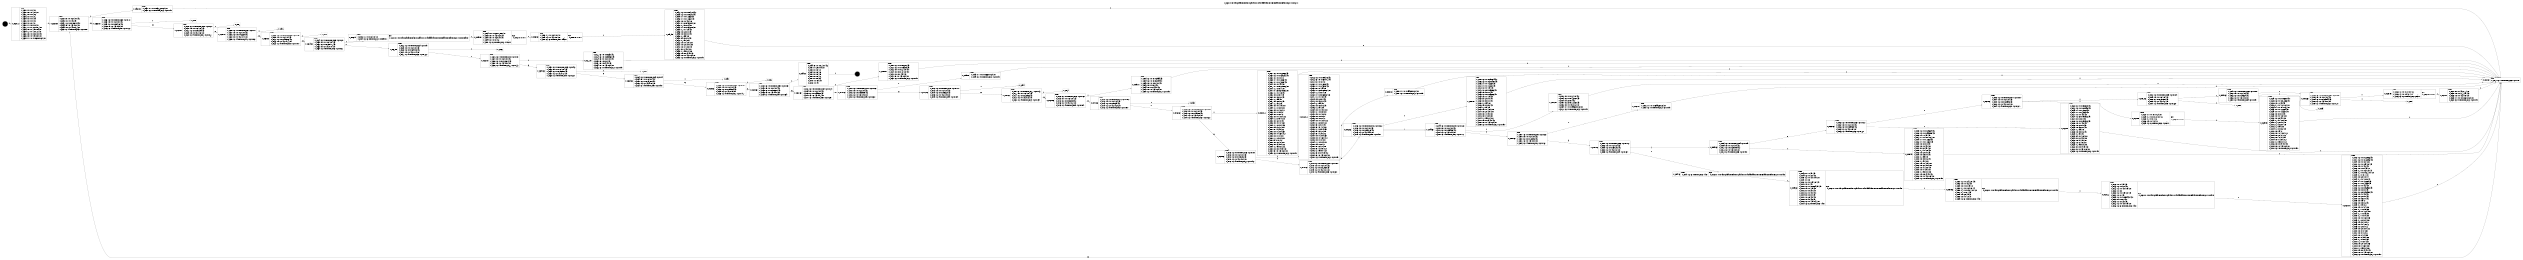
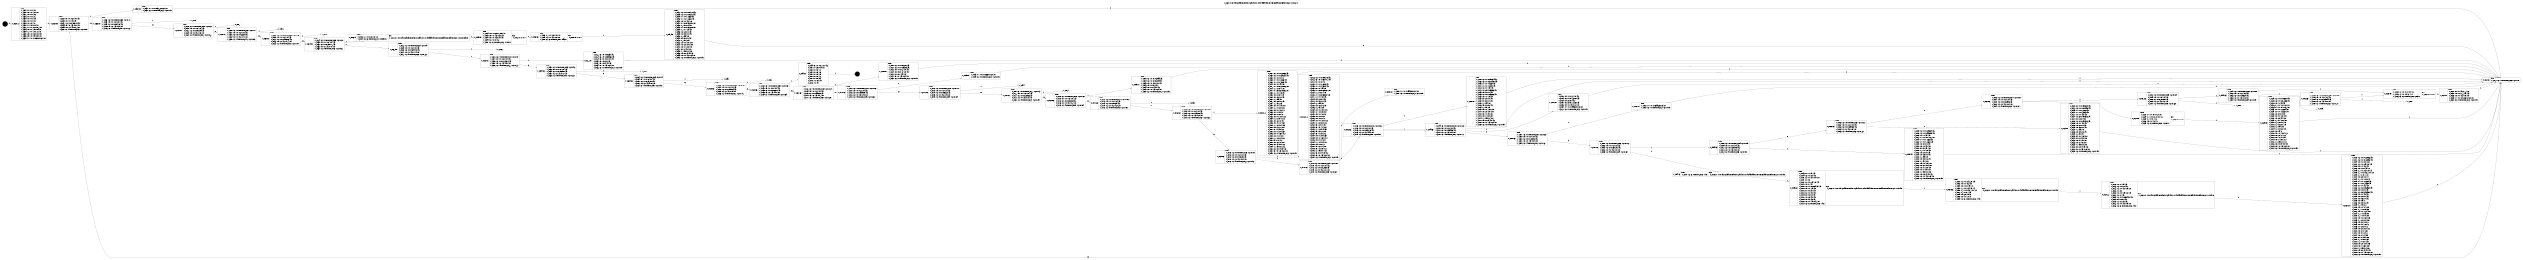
edge "0x401b30 [12]" -> "0x40214c [5]": now "0x4017ee [25]" -> "0x40214c [5]"
edge "0x40189d [25]" -> "0x4018b6 [25]": now "0x40189d [25]" -> "0x401a22 [13]"
